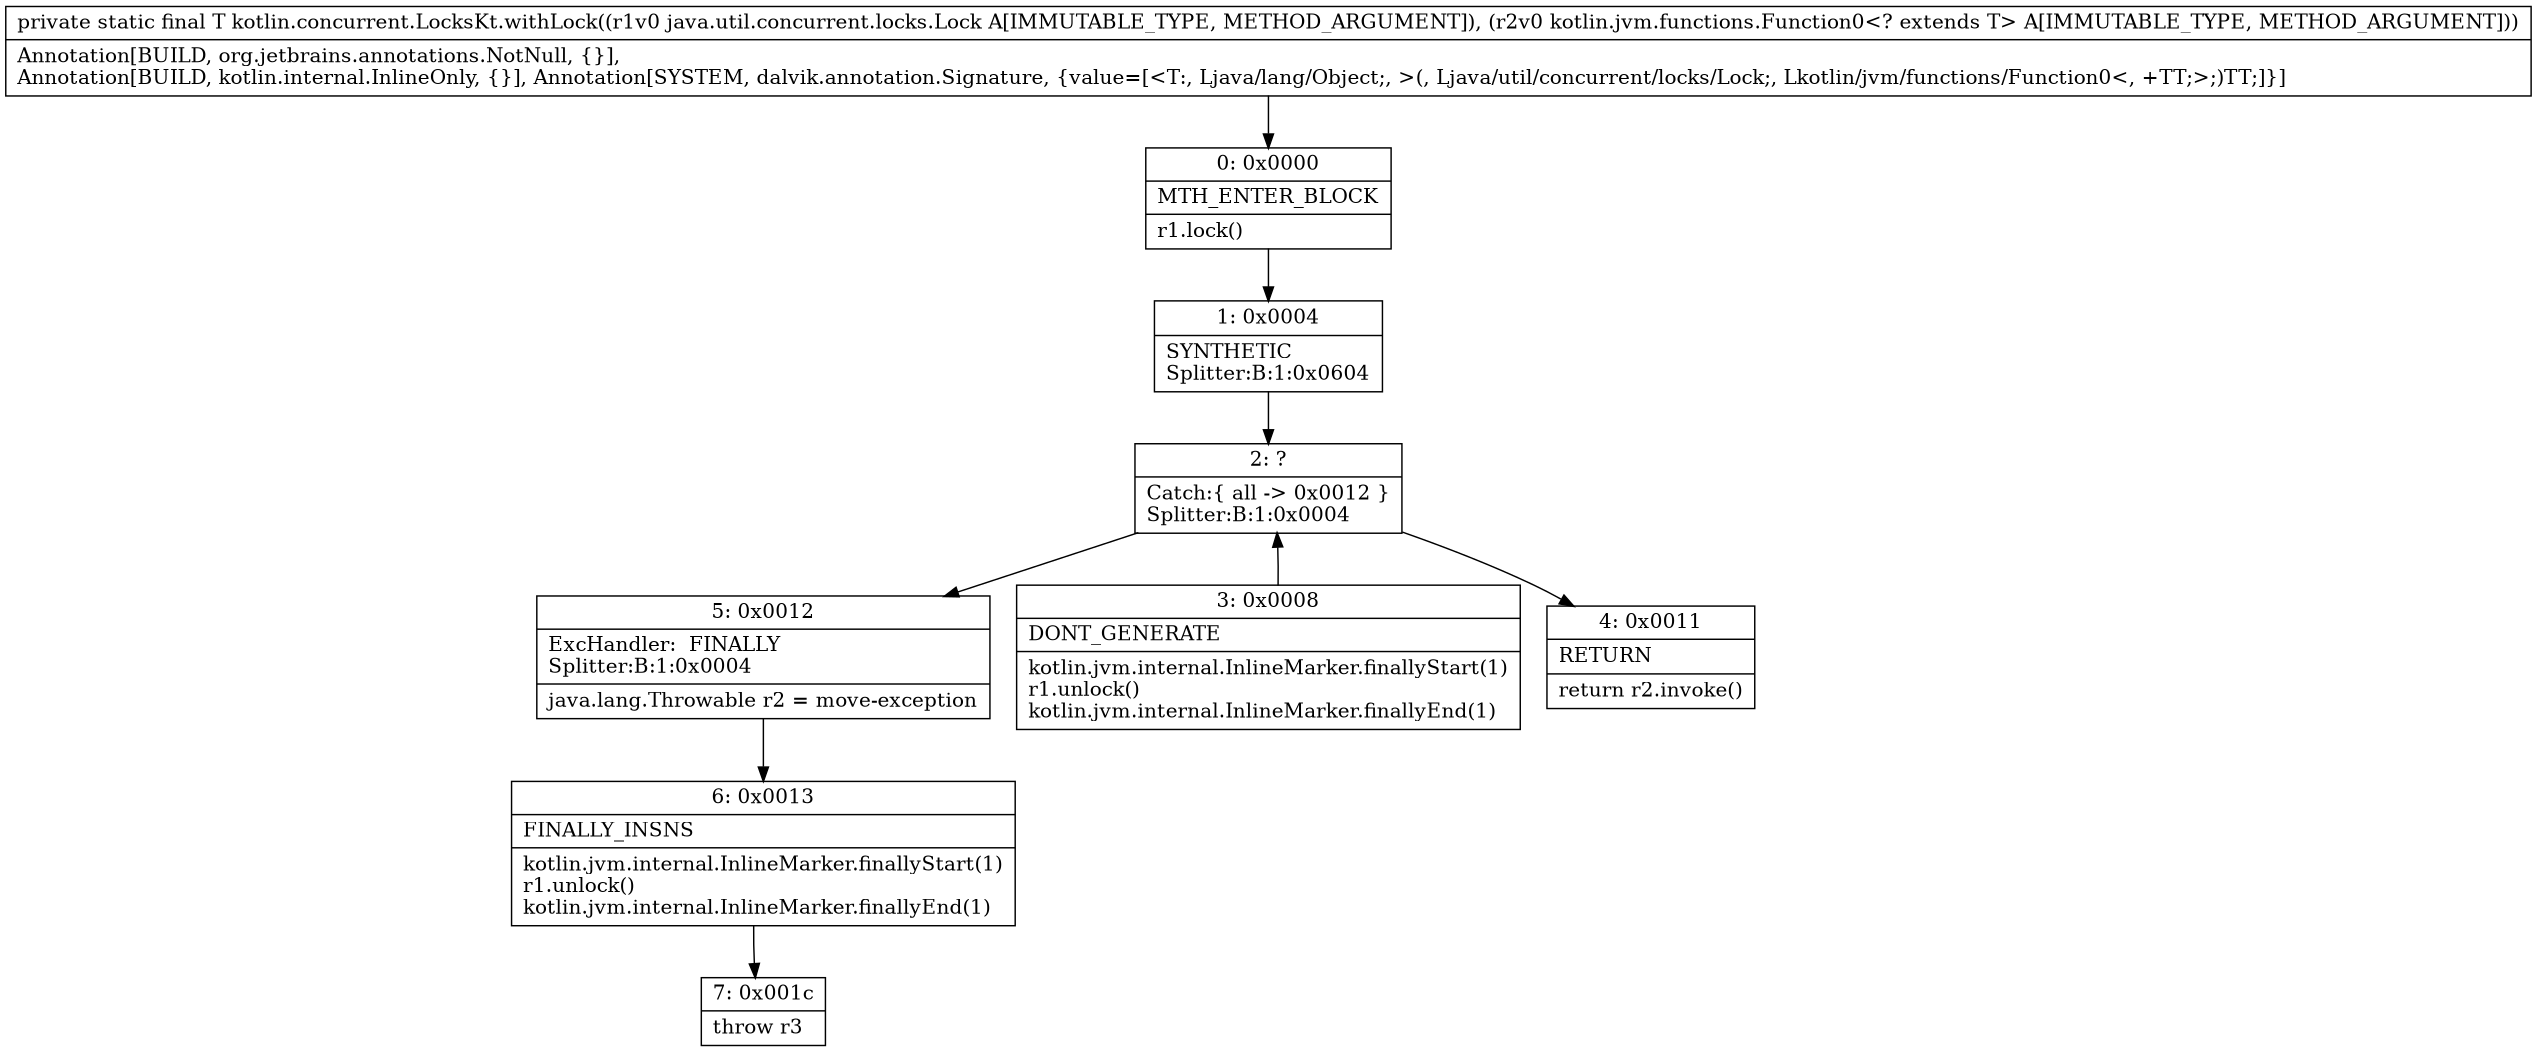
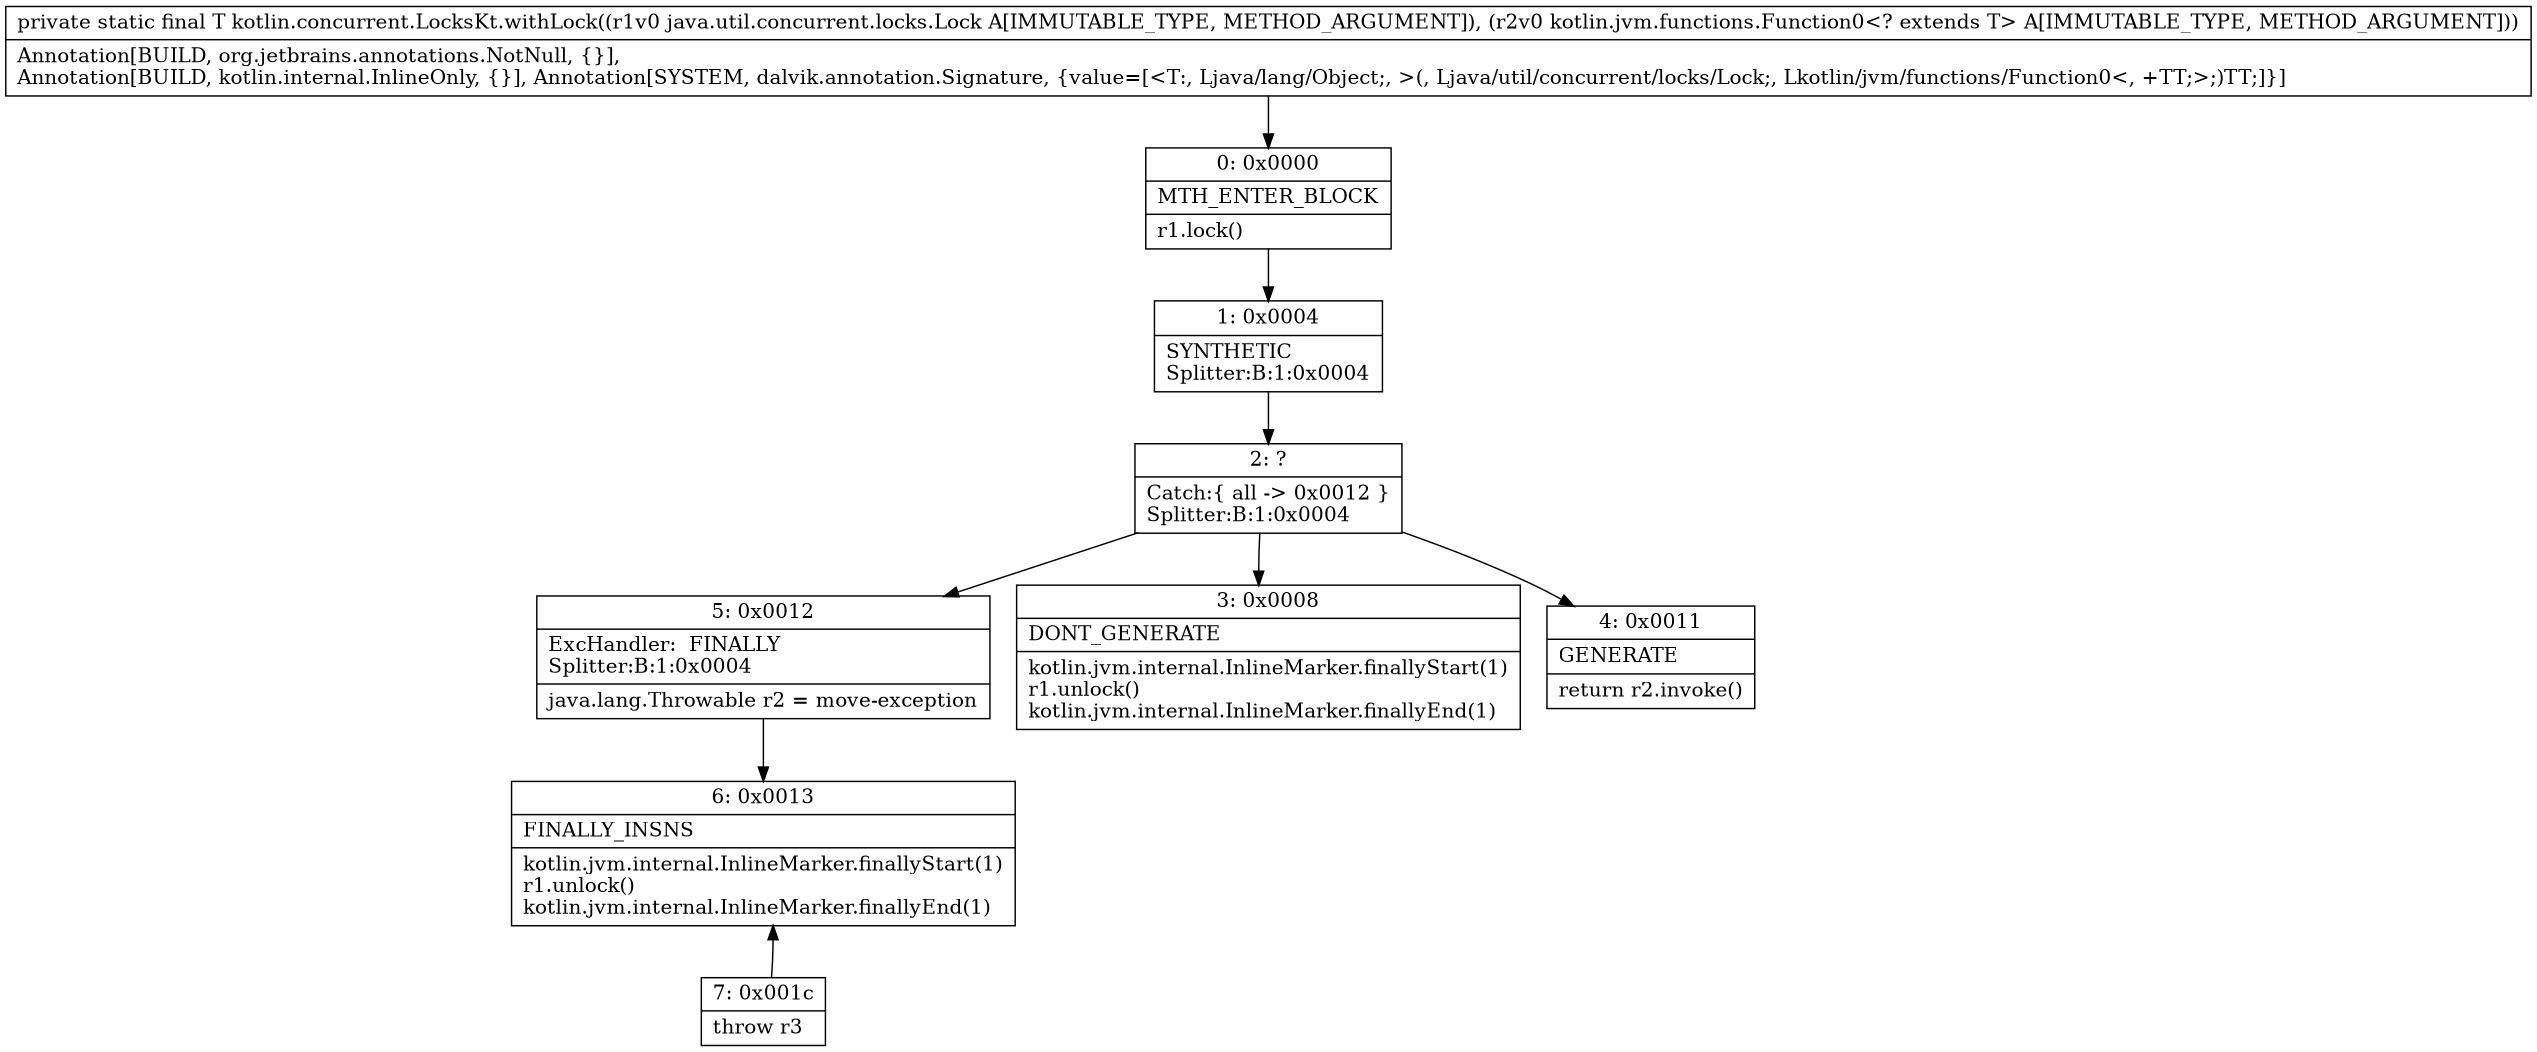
node "1: 0x0004": text "Splitter:B:1:0x0604" -> "Splitter:B:1:0x0004"
edge "3: 0x0008" -> "2: ?": reversed
node "4: 0x0011": text "RETURN" -> "GENERATE"
edge "6: 0x0013" -> "7: 0x001c": reversed
